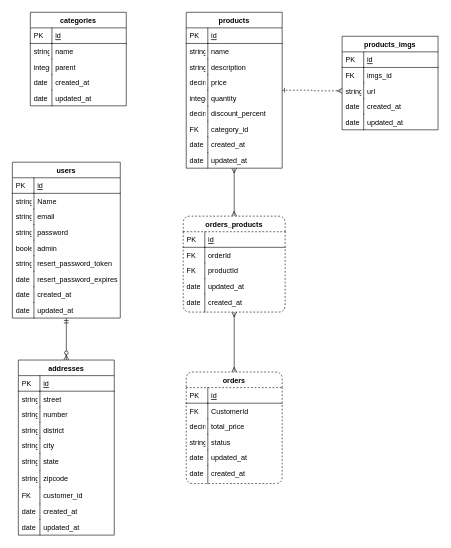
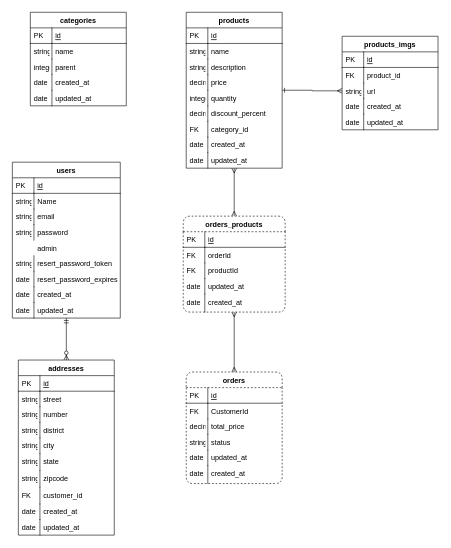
node "imgs_id": label "imgs_id" -> "product_id"
edge "products" -- "url": style dashed -> solid
node "boolean": removed
